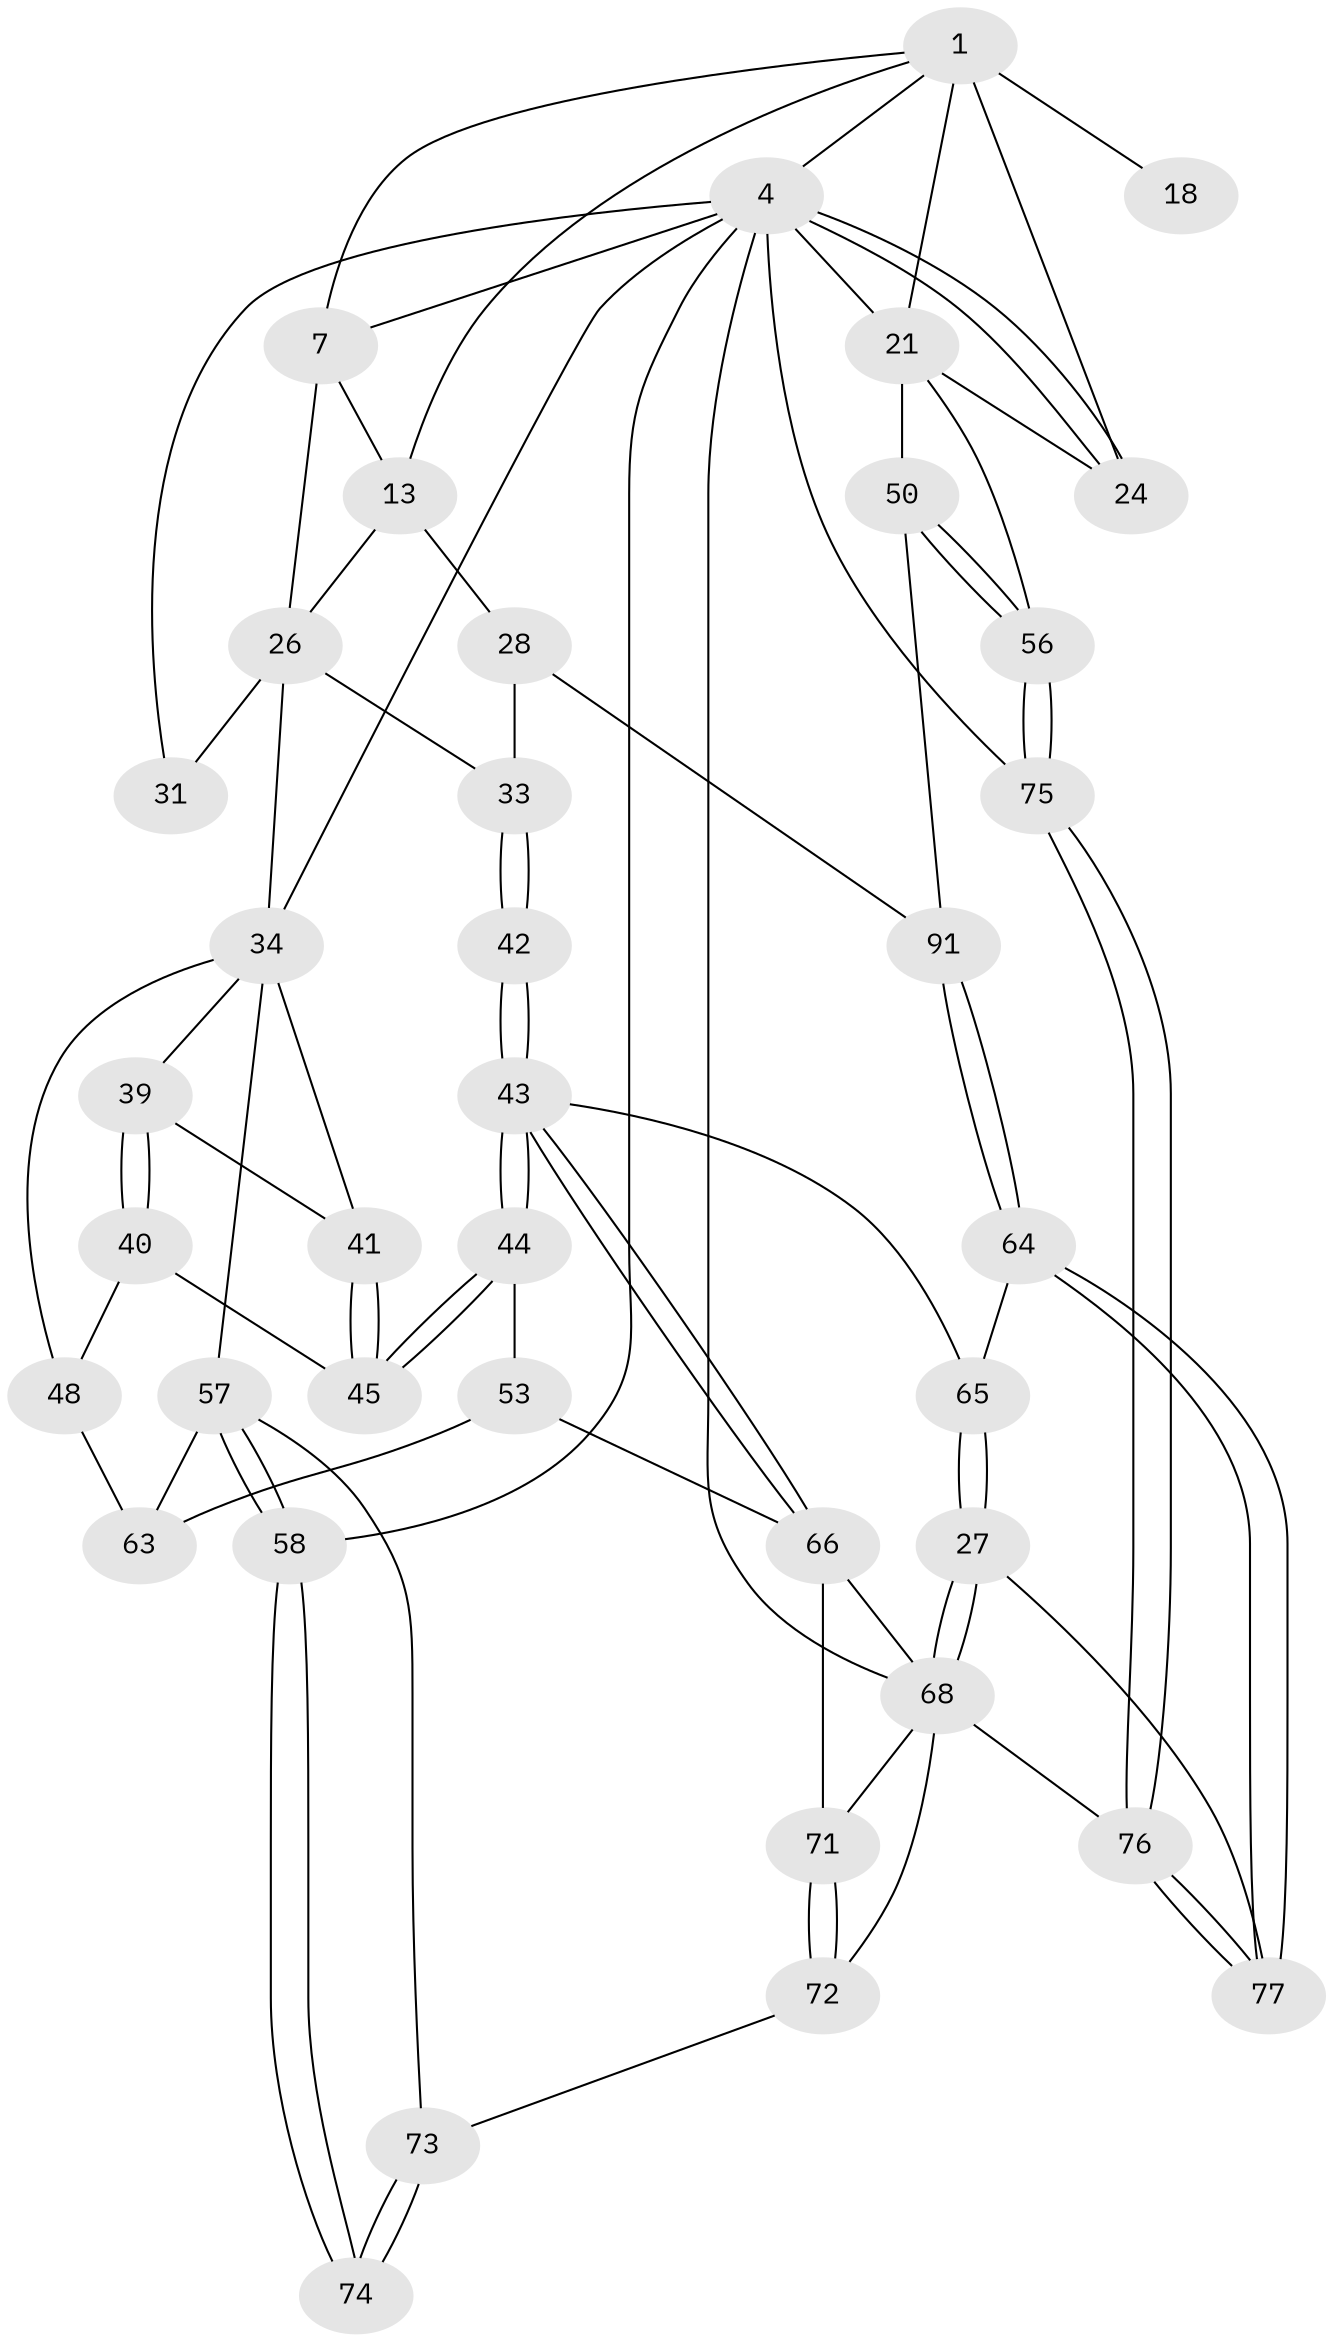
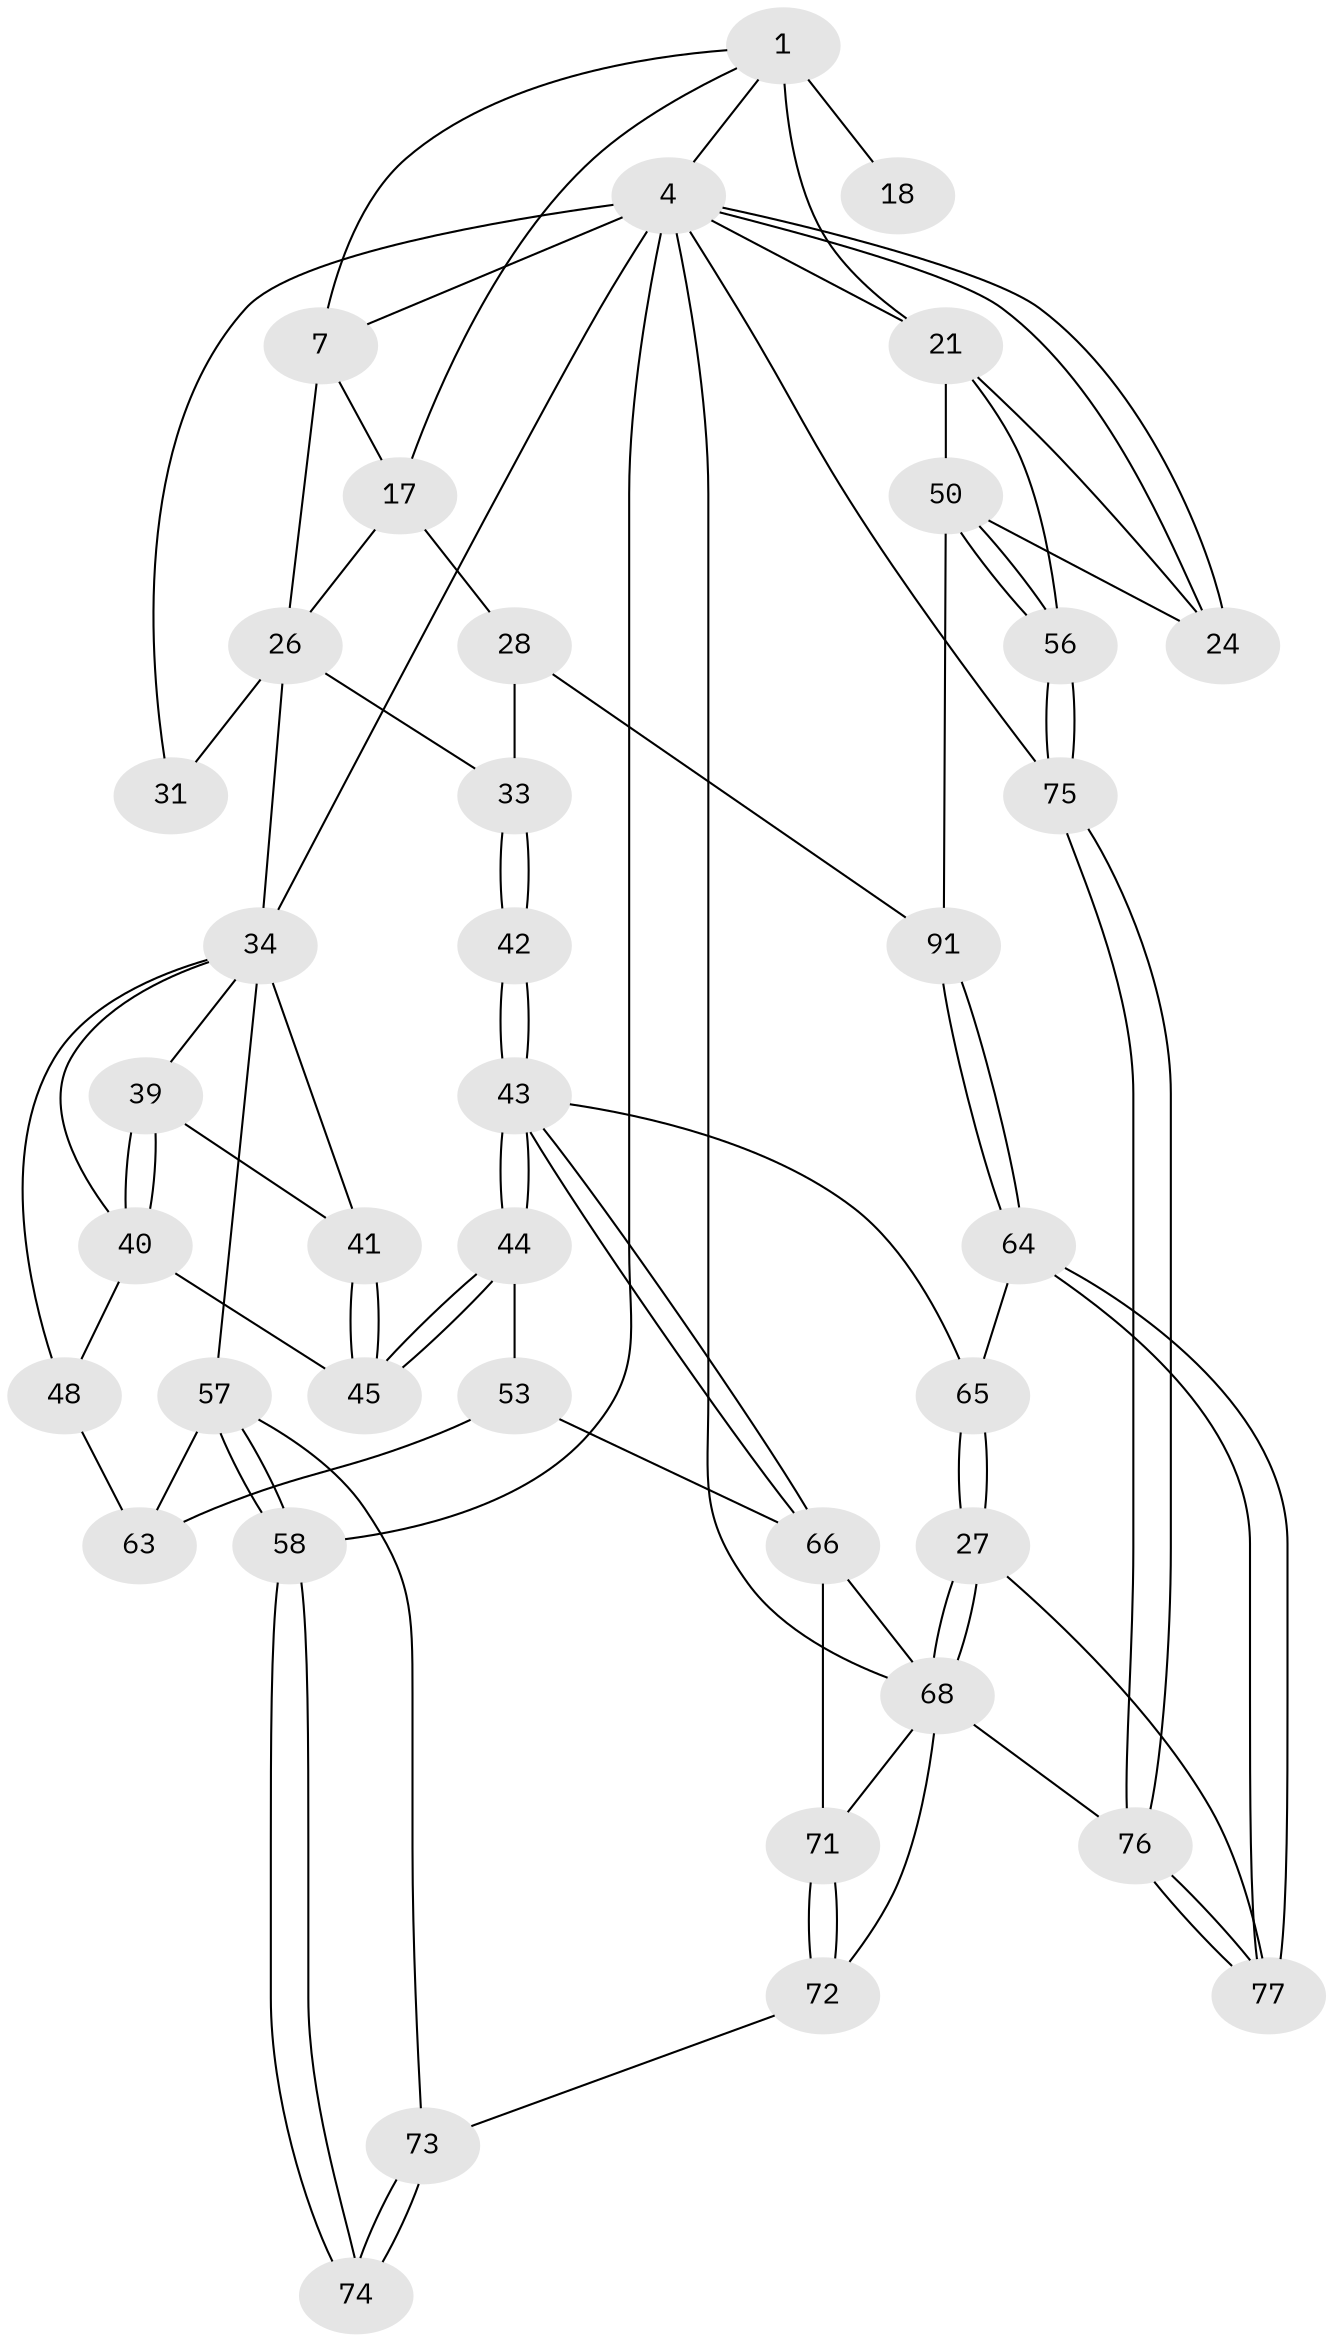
edge "1" -- "24": now "50" -- "24"
node "13": label "13" -> "17"
edge "34" -- "40": added
